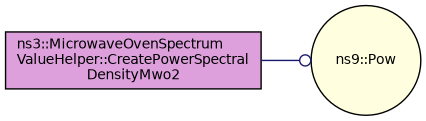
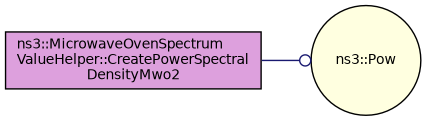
node "ns9::Pow": label "ns9::Pow" -> "ns3::Pow"
